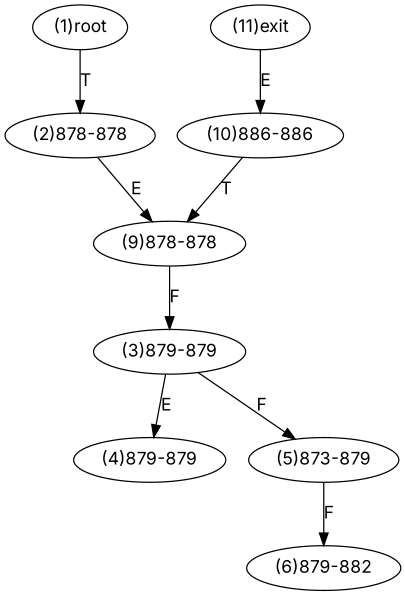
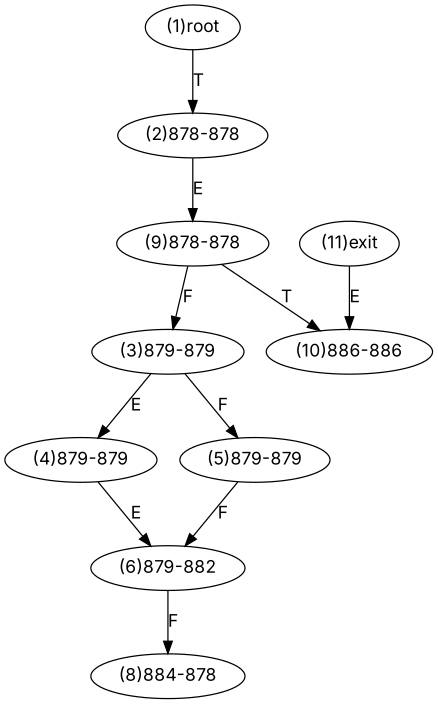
edge "(10)886-886" -> "(9)878-878": reversed
node "(5)873-879": label "(5)873-879" -> "(5)879-879"
edge "(4)879-879" -> "(6)879-882": added, label "E"
node "(8)884-878": added
